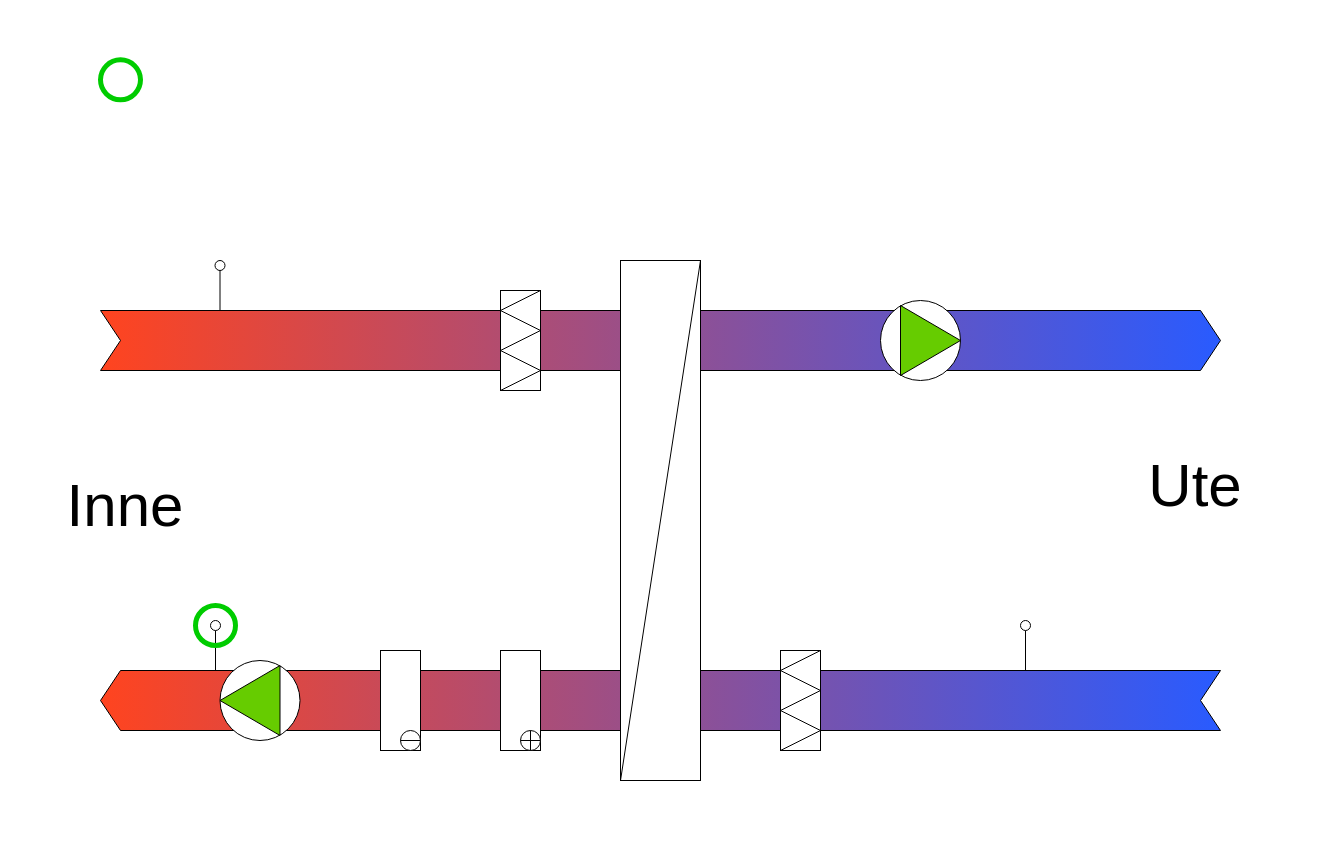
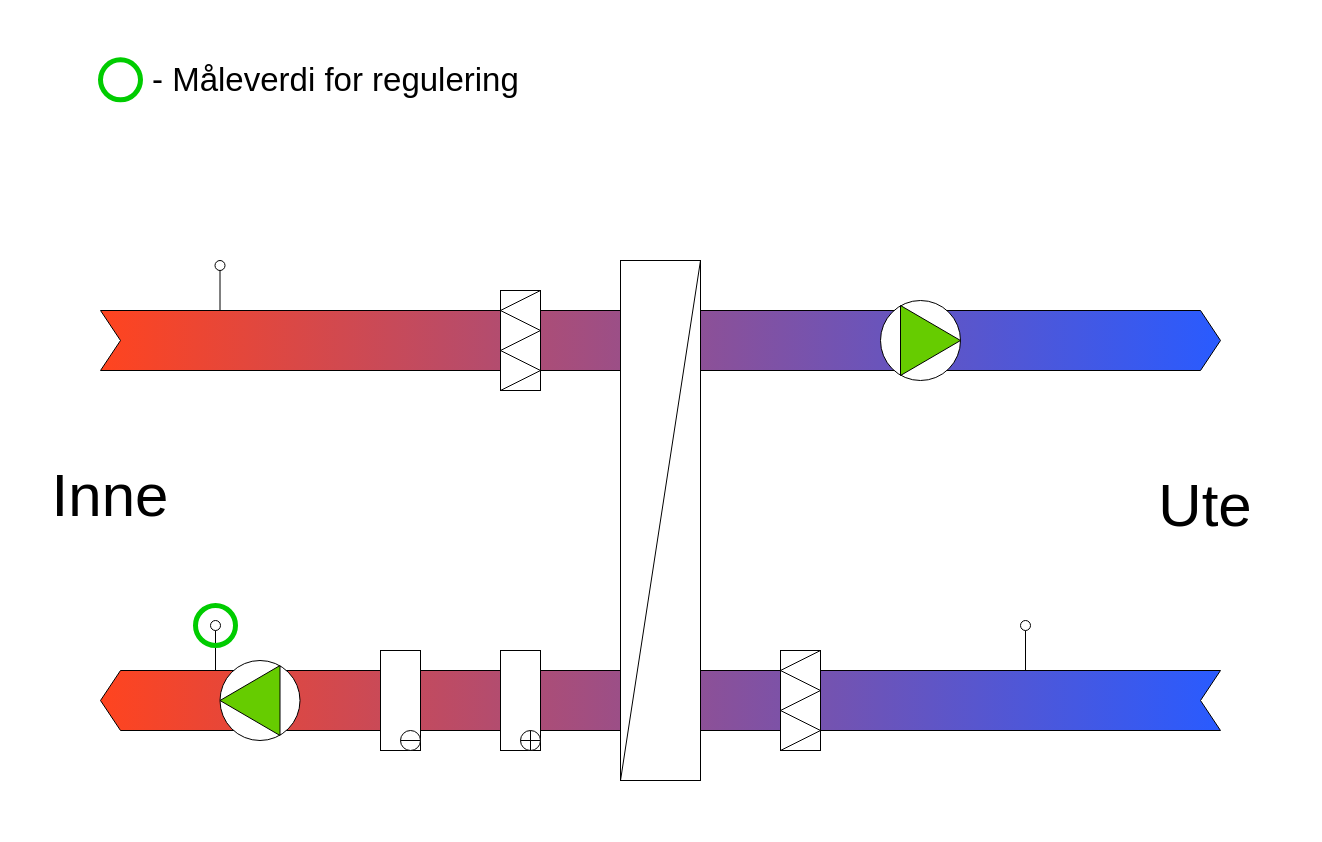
node "- Måleverdi for regulering": added
node "Ute": moved (1196, 486) -> (1206, 506)
node "Inne": moved (126, 506) -> (111, 496)
